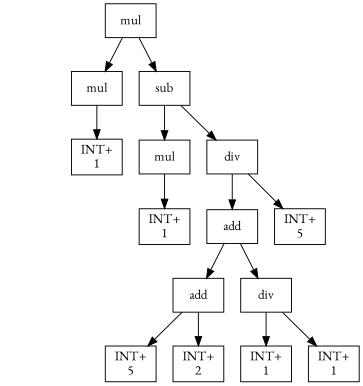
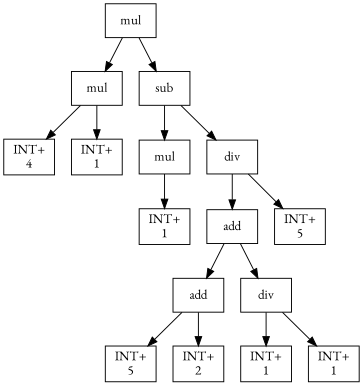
node "INT+ 4": added
